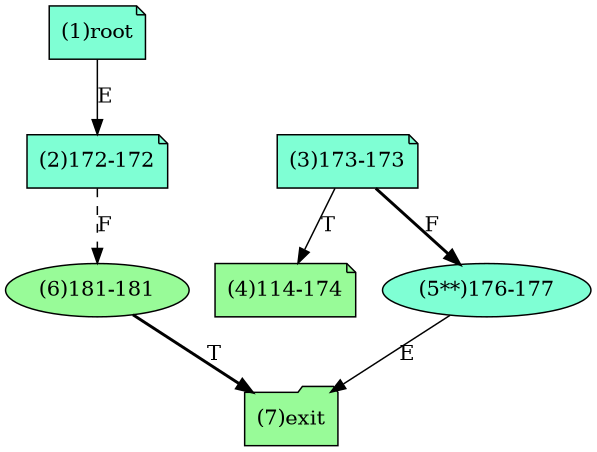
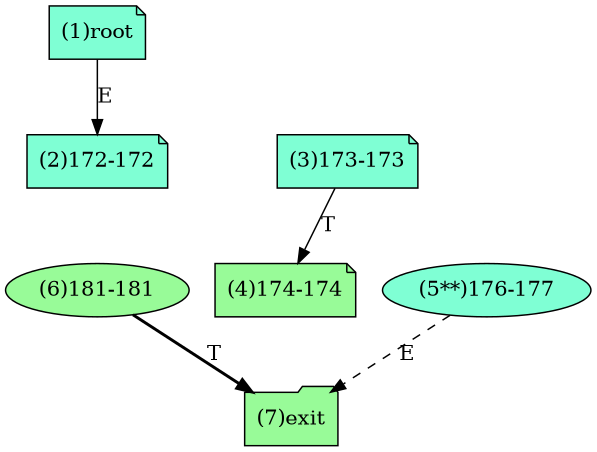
edge "(2)172-172" -> "(6)181-181": removed, label "F"
edge "(3)173-173" -> "(5**)176-177": removed, label "F"
node "(4)114-174": label "(4)114-174" -> "(4)174-174"
edge "(5**)176-177" -> "(7)exit": style solid -> dashed
